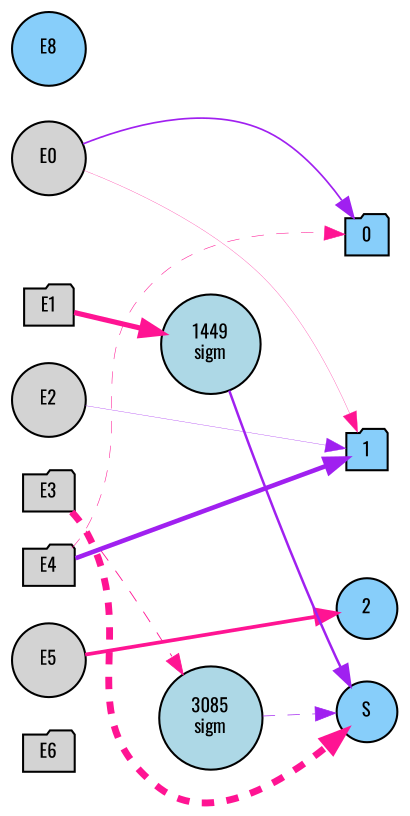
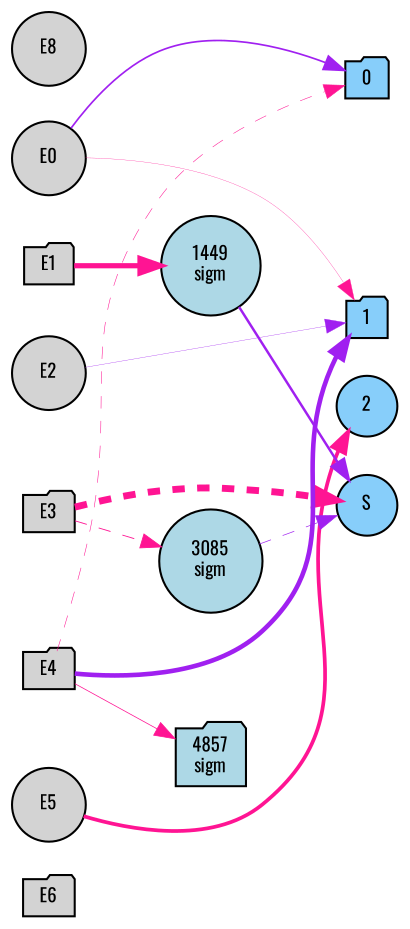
node "E8": fillcolor lightskyblue -> lightgray
node "4857 sigm": added
